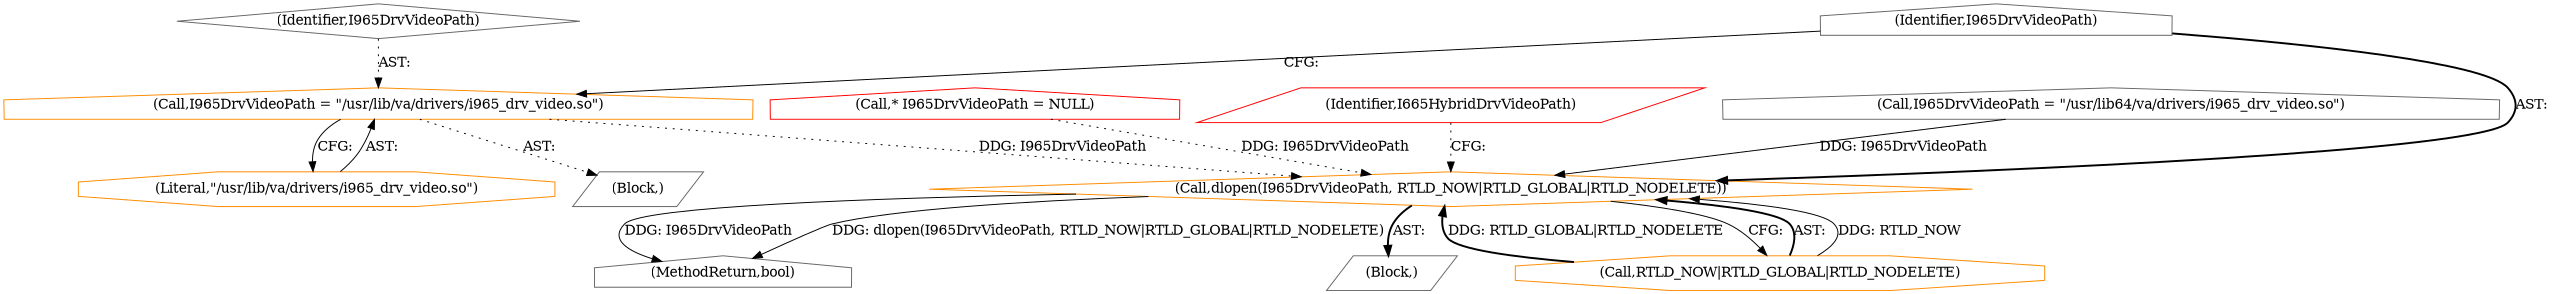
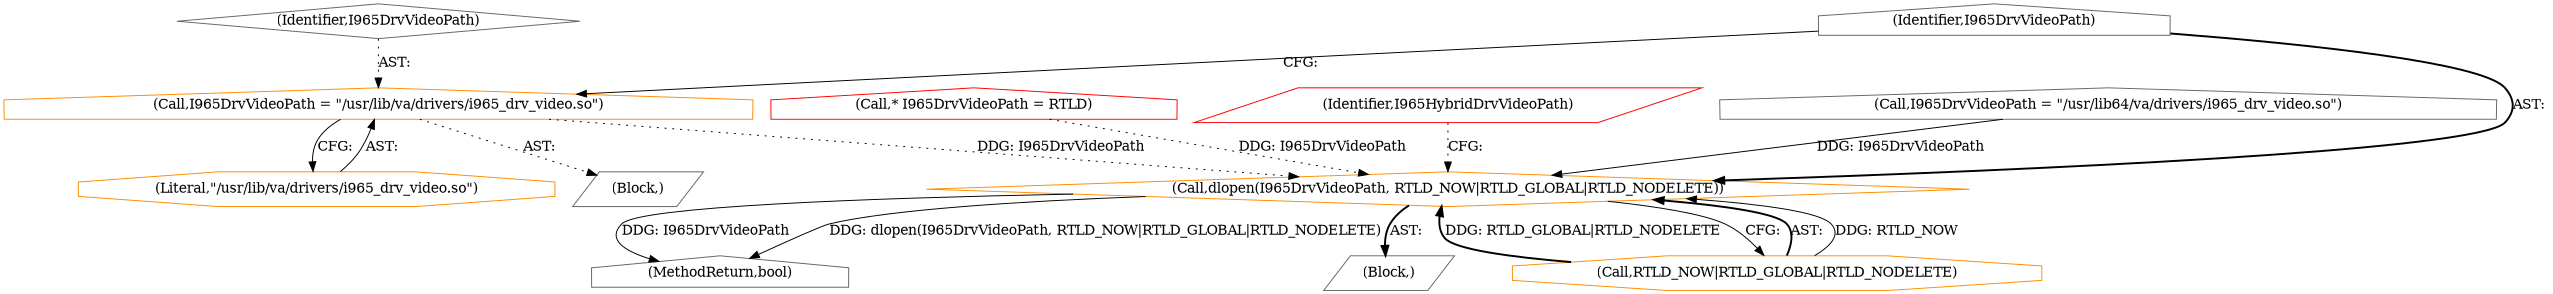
node "(Call,* I965DrvVideoPath = NULL)": label "(Call,* I965DrvVideoPath = NULL)" -> "(Call,* I965DrvVideoPath = RTLD)"
node "(Identifier,I665HybridDrvVideoPath)": label "(Identifier,I665HybridDrvVideoPath)" -> "(Identifier,I965HybridDrvVideoPath)"
